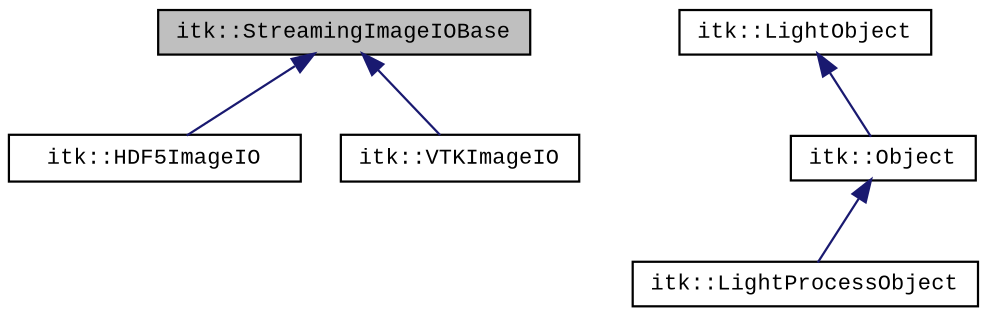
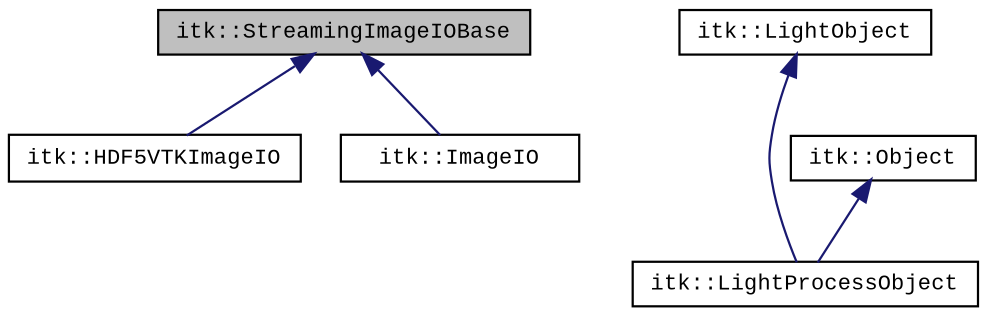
edge "itk::Object" -> "itk::LightObject": now "itk::LightProcessObject" -> "itk::LightObject"
node "itk::HDF5ImageIO": label "itk::HDF5ImageIO" -> "itk::HDF5VTKImageIO"
node "itk::VTKImageIO": label "itk::VTKImageIO" -> "itk::ImageIO"
